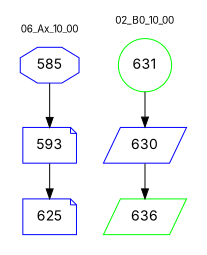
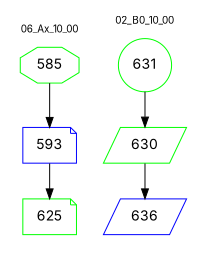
node "585": color blue -> green
node "630": color blue -> green
node "625": color blue -> green
node "636": color green -> blue
